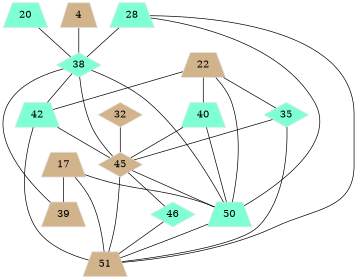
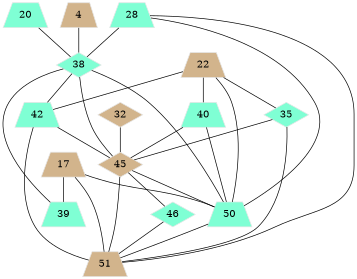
node "39": fillcolor tan -> aquamarine
